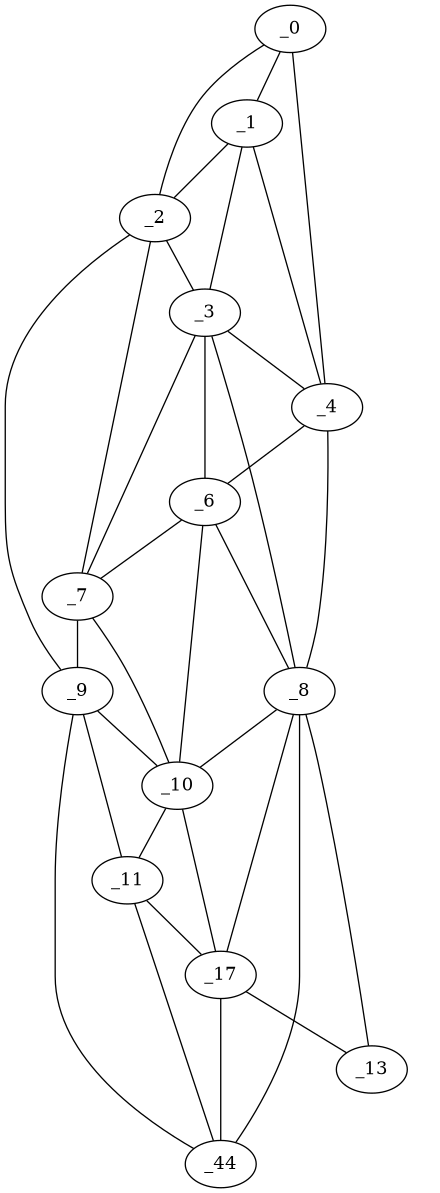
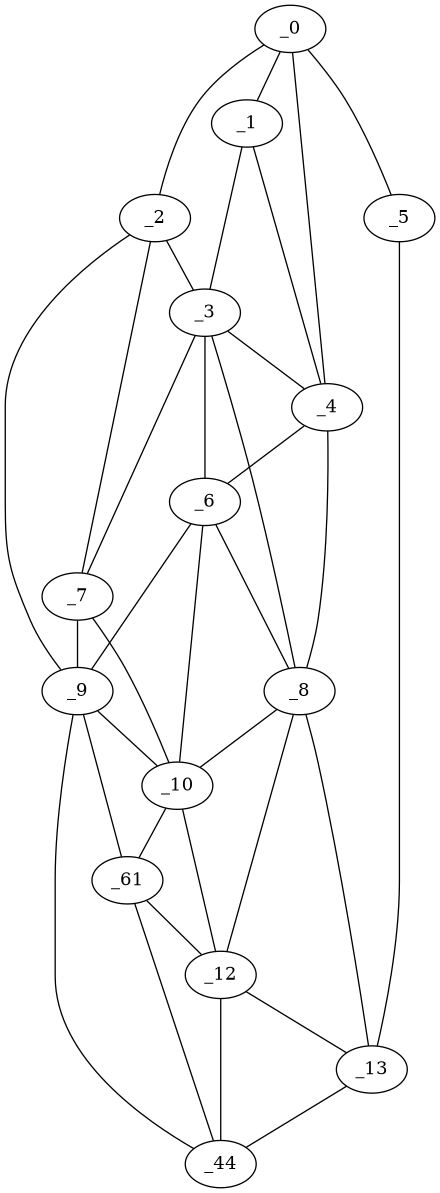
edge "_1" -- "_2": removed
node "_5": added
edge "_6" -- "_7": now "_6" -- "_9"
node "_11": label "_11" -> "_61"
edge "_8" -- "_44": now "_13" -- "_44"
node "_17": label "_17" -> "_12"
